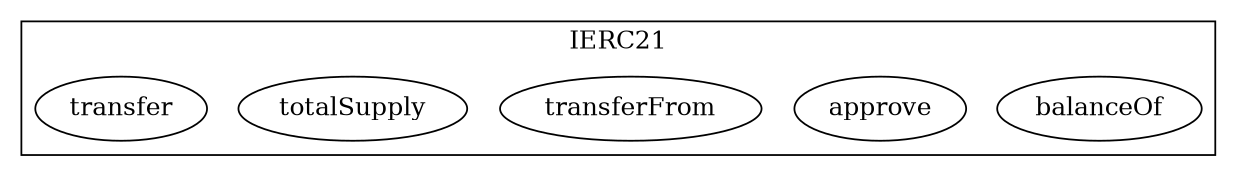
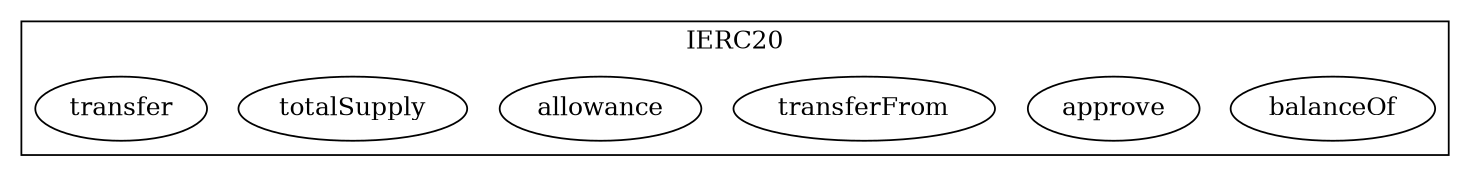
cluster "IERC21": label "IERC21" -> "IERC20"
node "allowance": added
